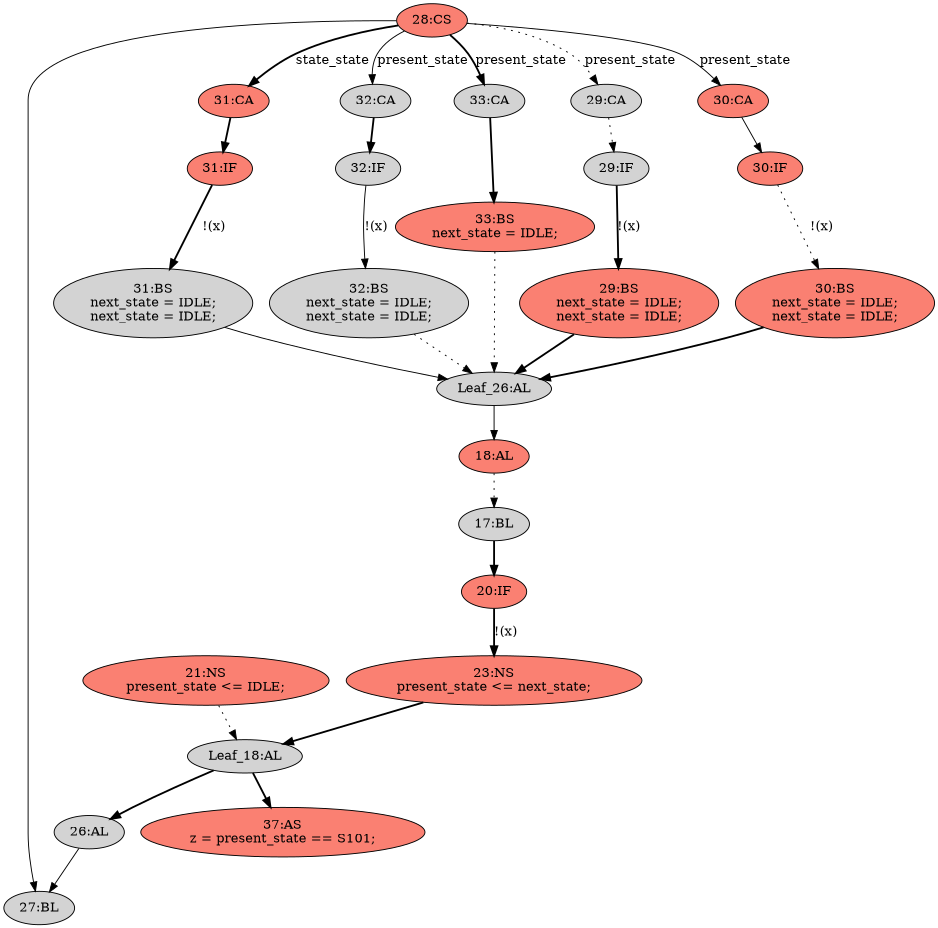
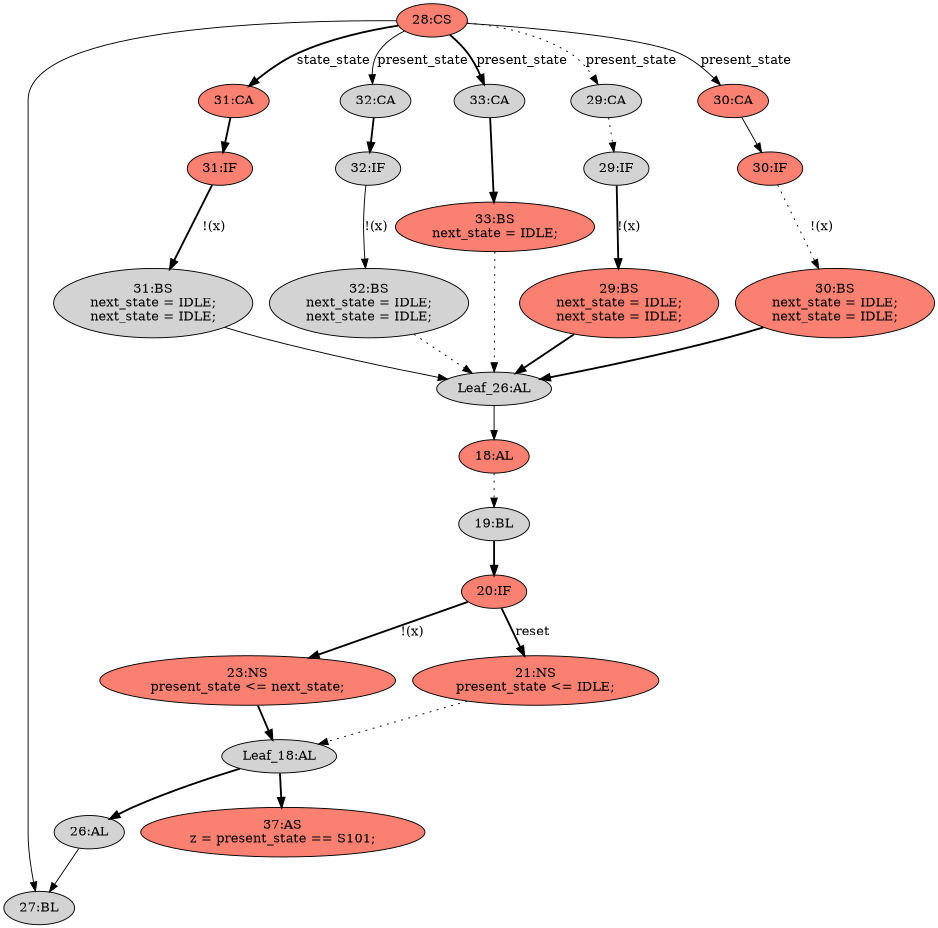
node "17:BL": label "17:BL" -> "19:BL"
edge "20:IF" -> "21:NS present_state <= IDLE;": added, label "reset"
